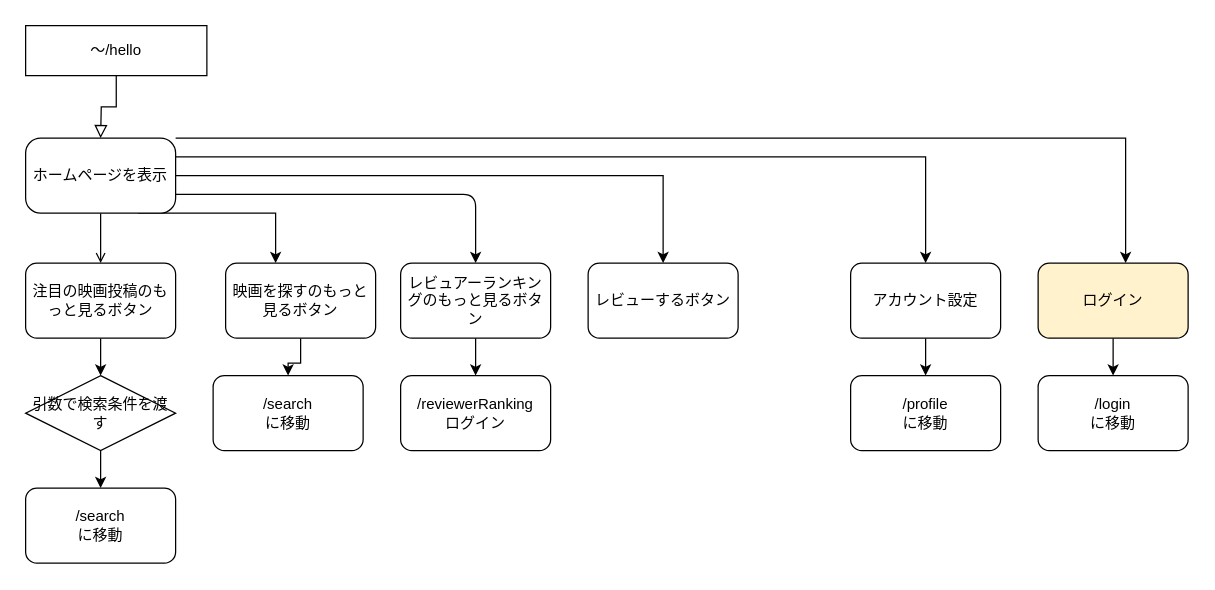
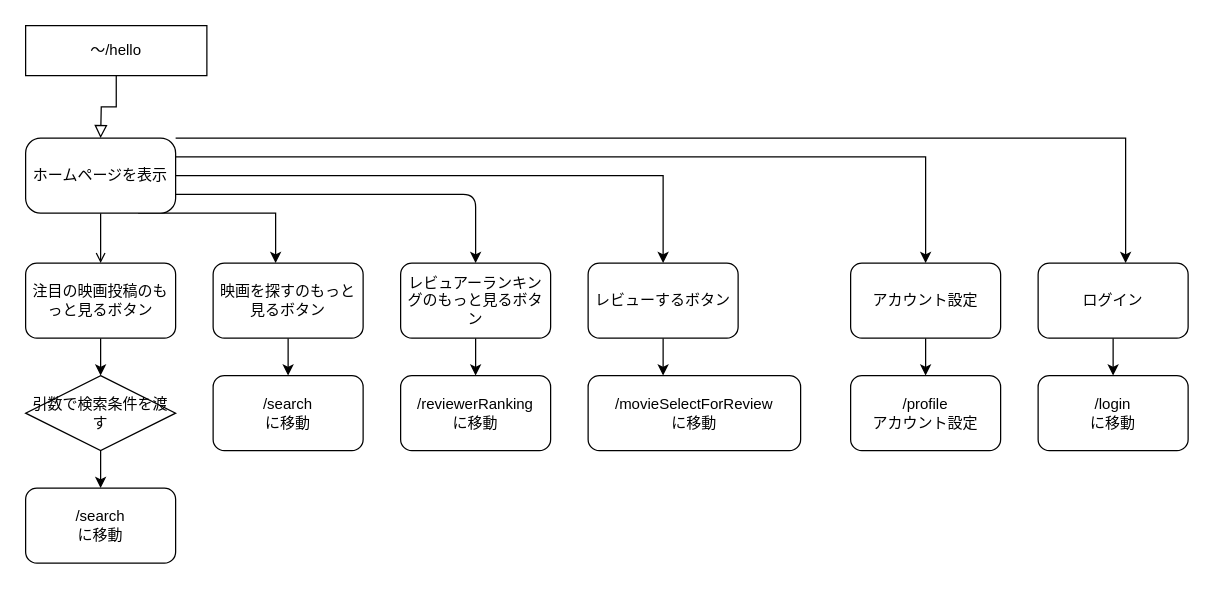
node "映画を探すのもっと見るボタン": moved (301, 301) -> (288, 301)
node "ログイン": fillcolor #fff2cc -> #ffffff
edge "レビューするボタン" -> "/movieSelectForReview に移動": added
node "/reviewerRanking ログイン": label "/reviewerRanking ログイン" -> "/reviewerRanking に移動"
node "/movieSelectForReview に移動": added
node "/profile に移動": label "/profile に移動" -> "/profile アカウント設定"
